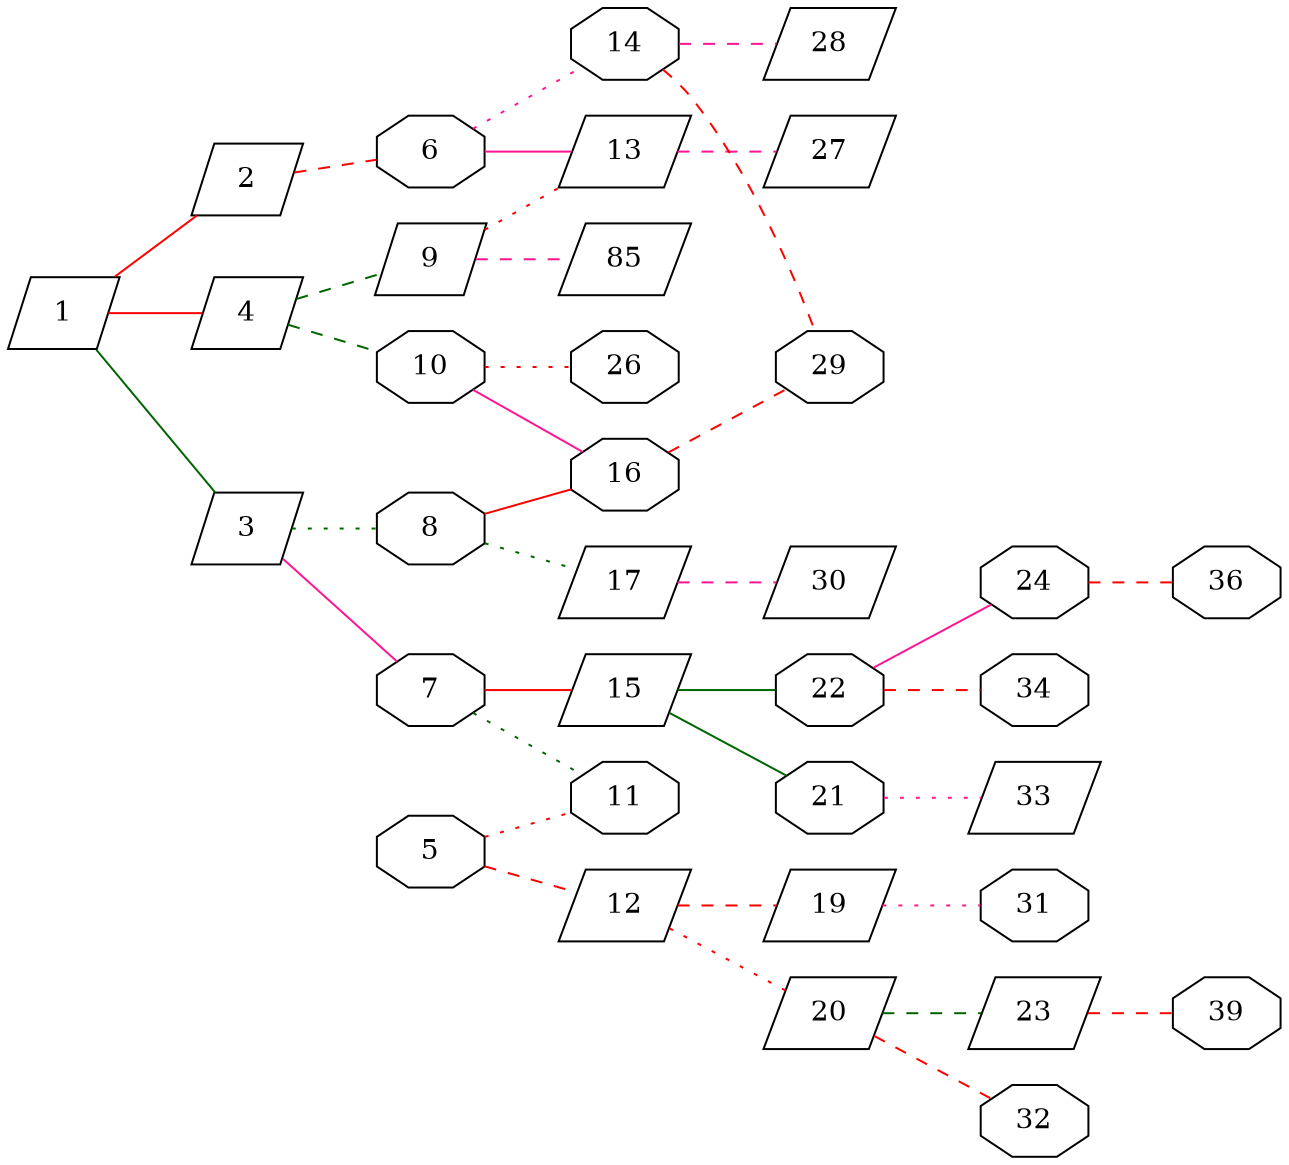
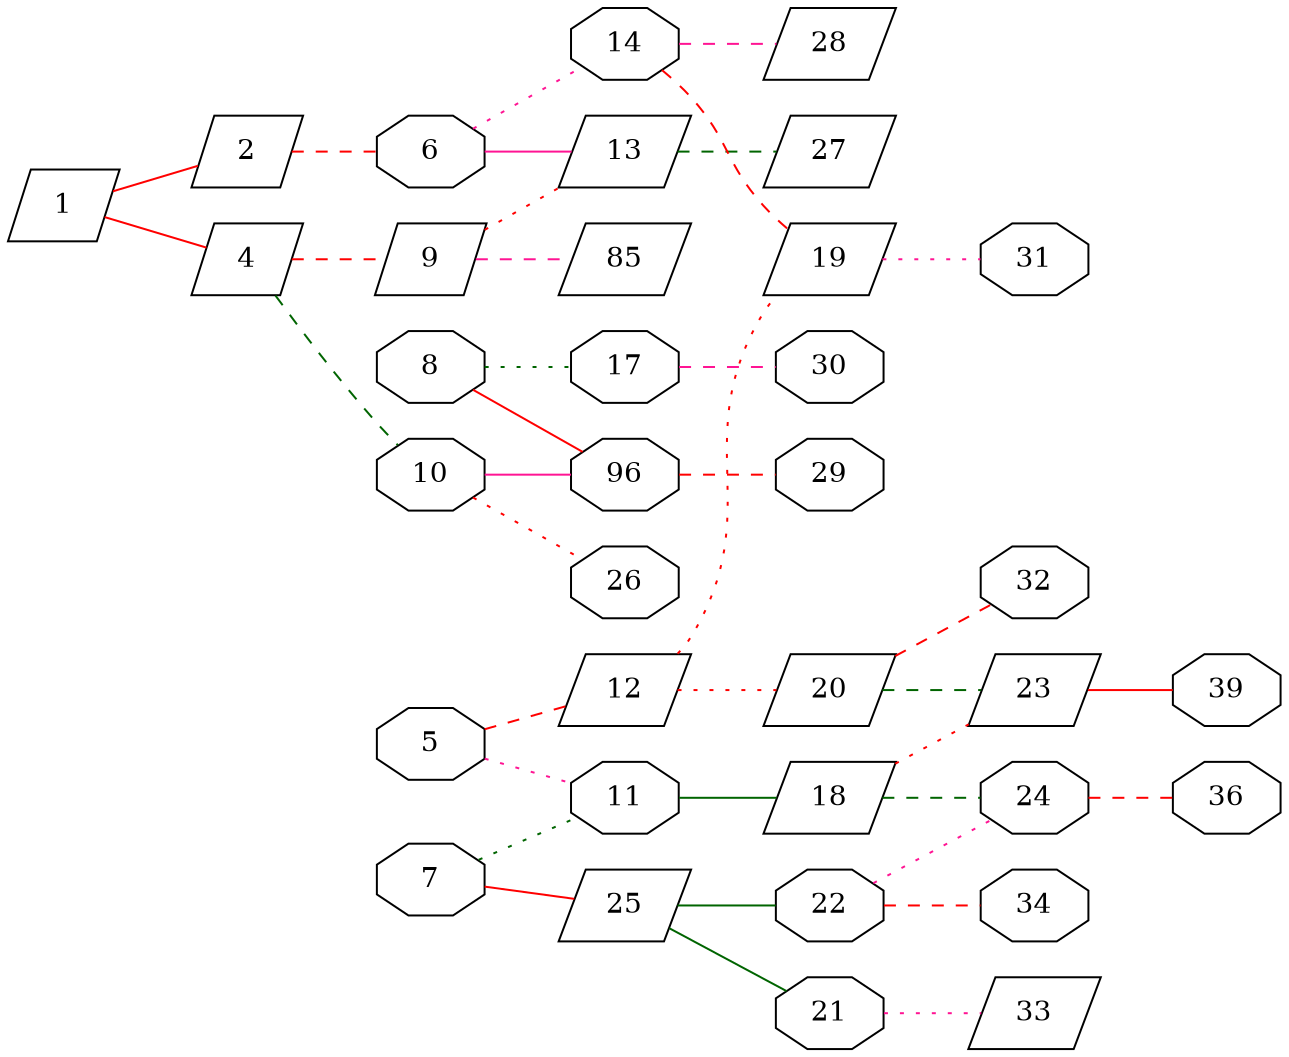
edge "13" -- "27": color deeppink -> darkgreen
edge "14" -- "29": now "14" -- "19"
edge "9" -- "4": color darkgreen -> red
node "16": label "16" -> "96"
node "3": removed
node "17": shape parallelogram -> octagon
node "30": shape parallelogram -> octagon
edge "24" -- "22": style solid -> dotted
node "15": label "15" -> "25"
node "18": added
edge "11" -- "5": color red -> deeppink
edge "12" -- "19": style dashed -> dotted
edge "23" -- "39": style dashed -> solid
